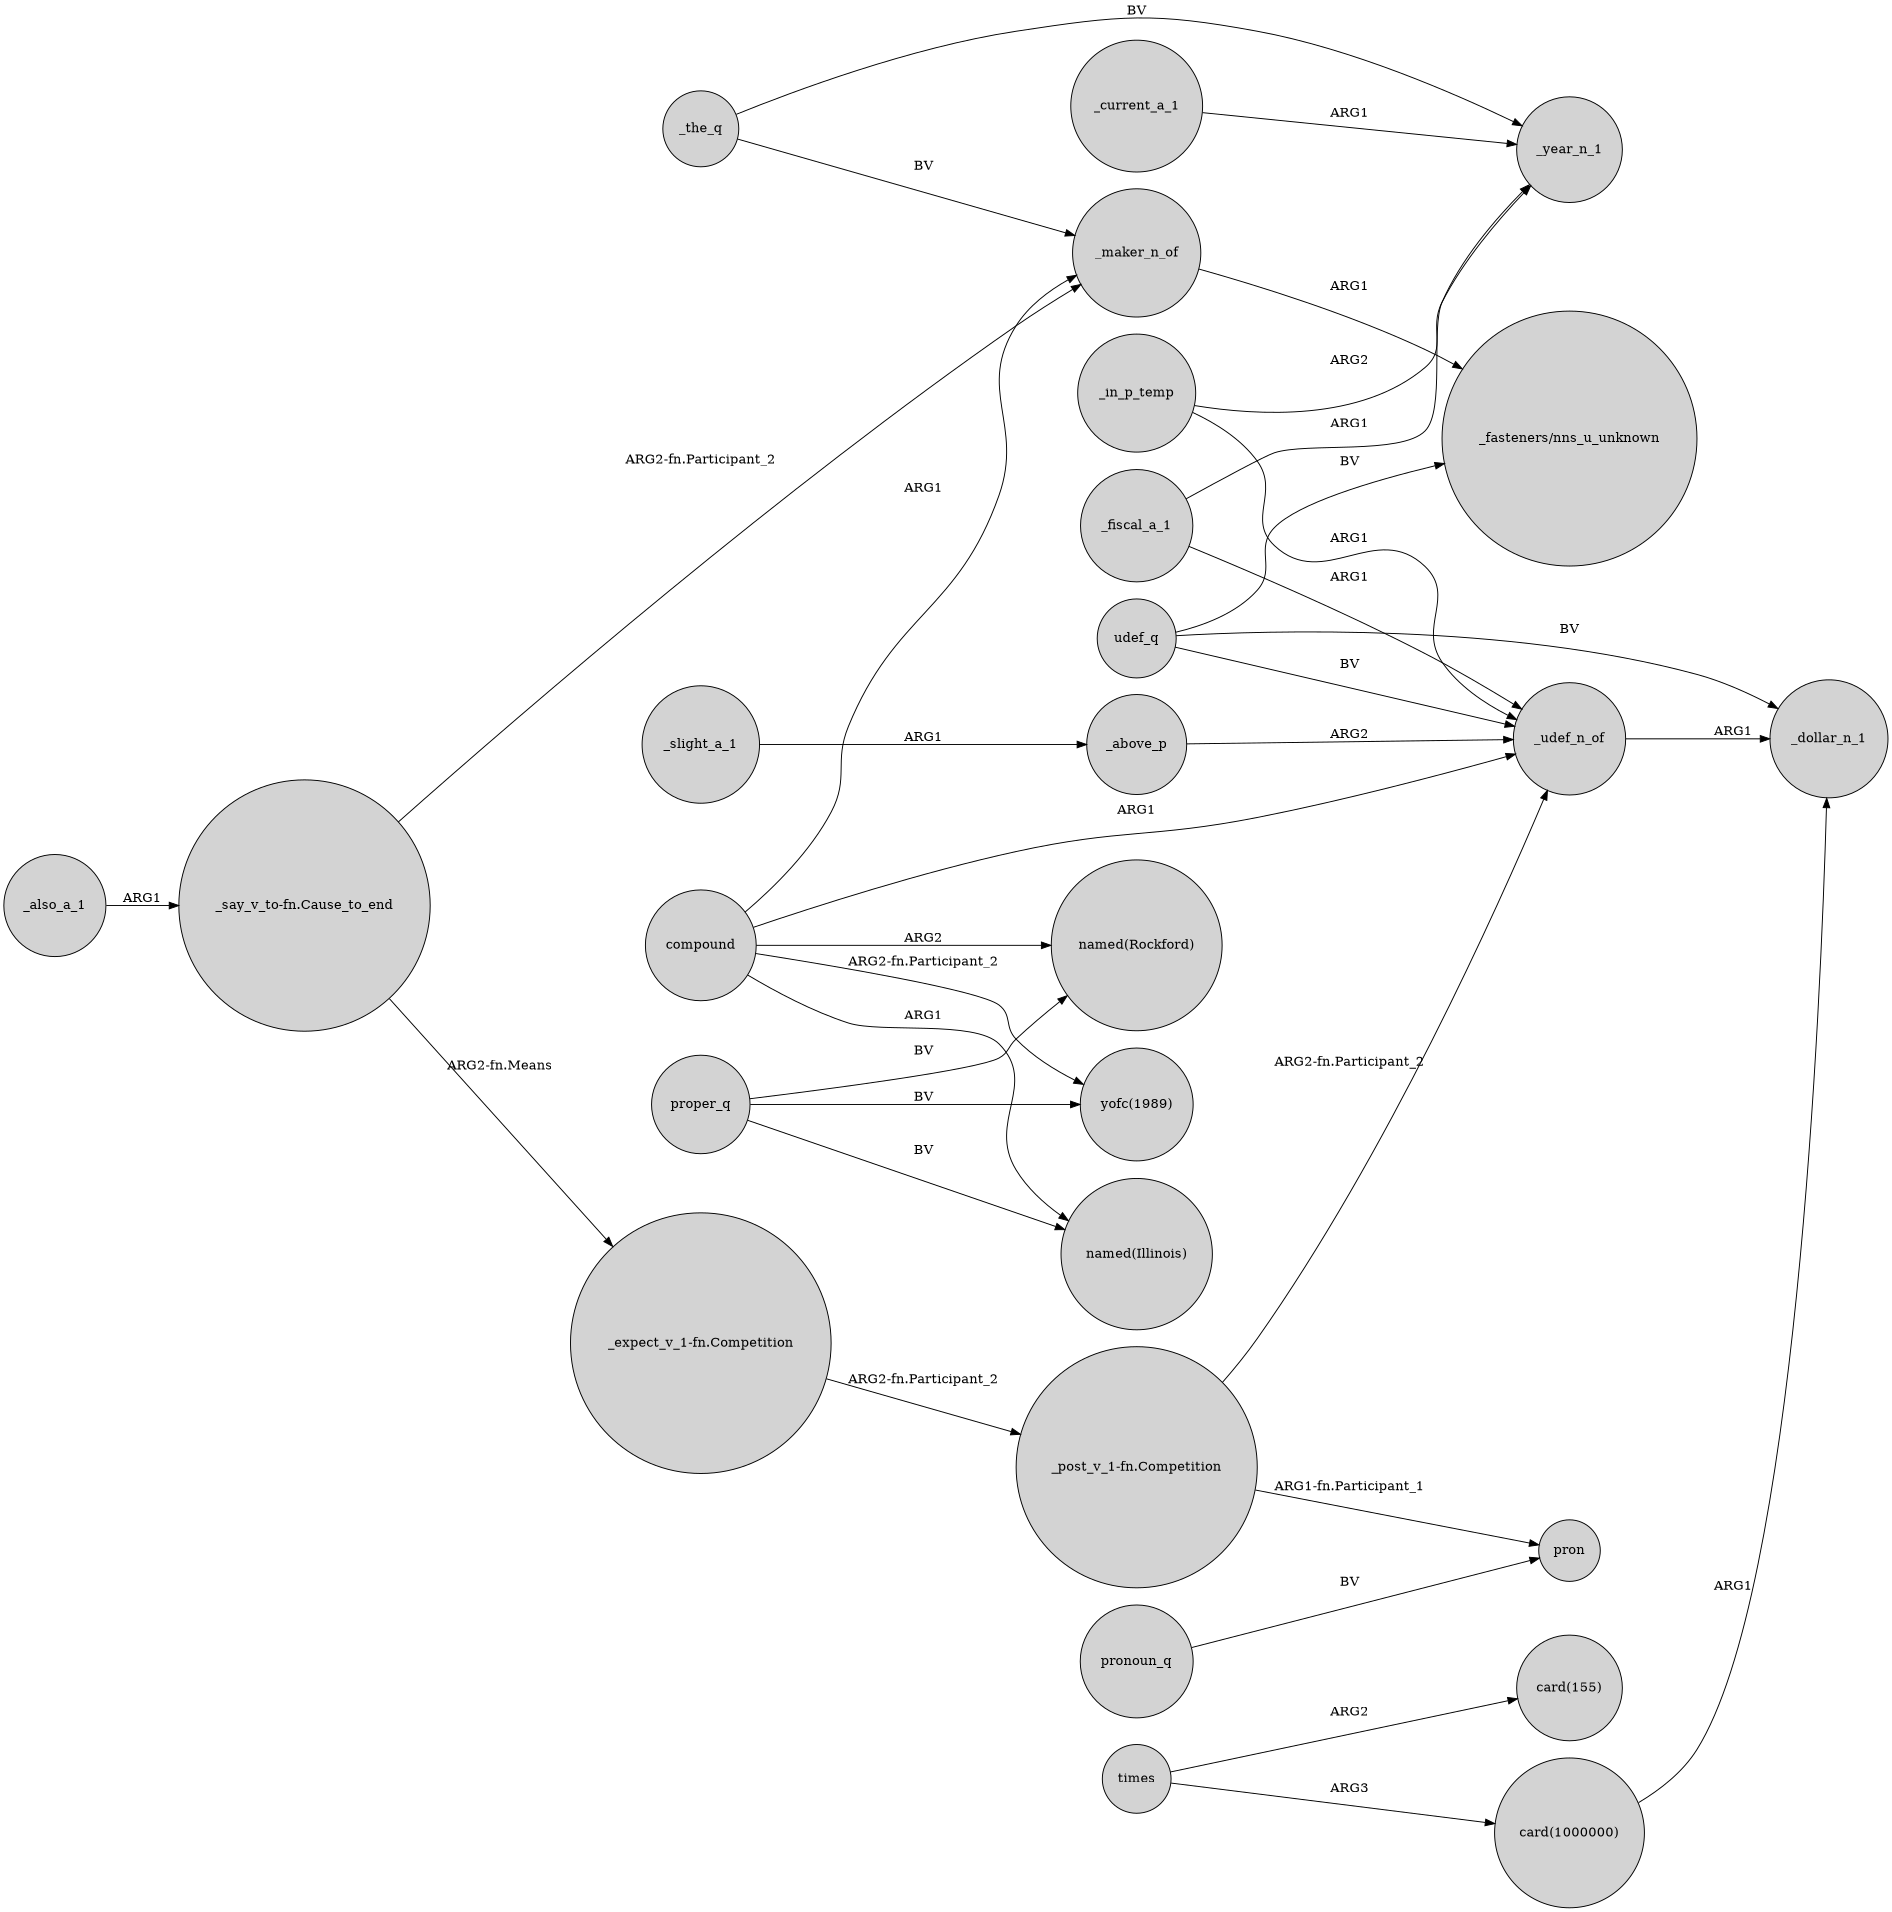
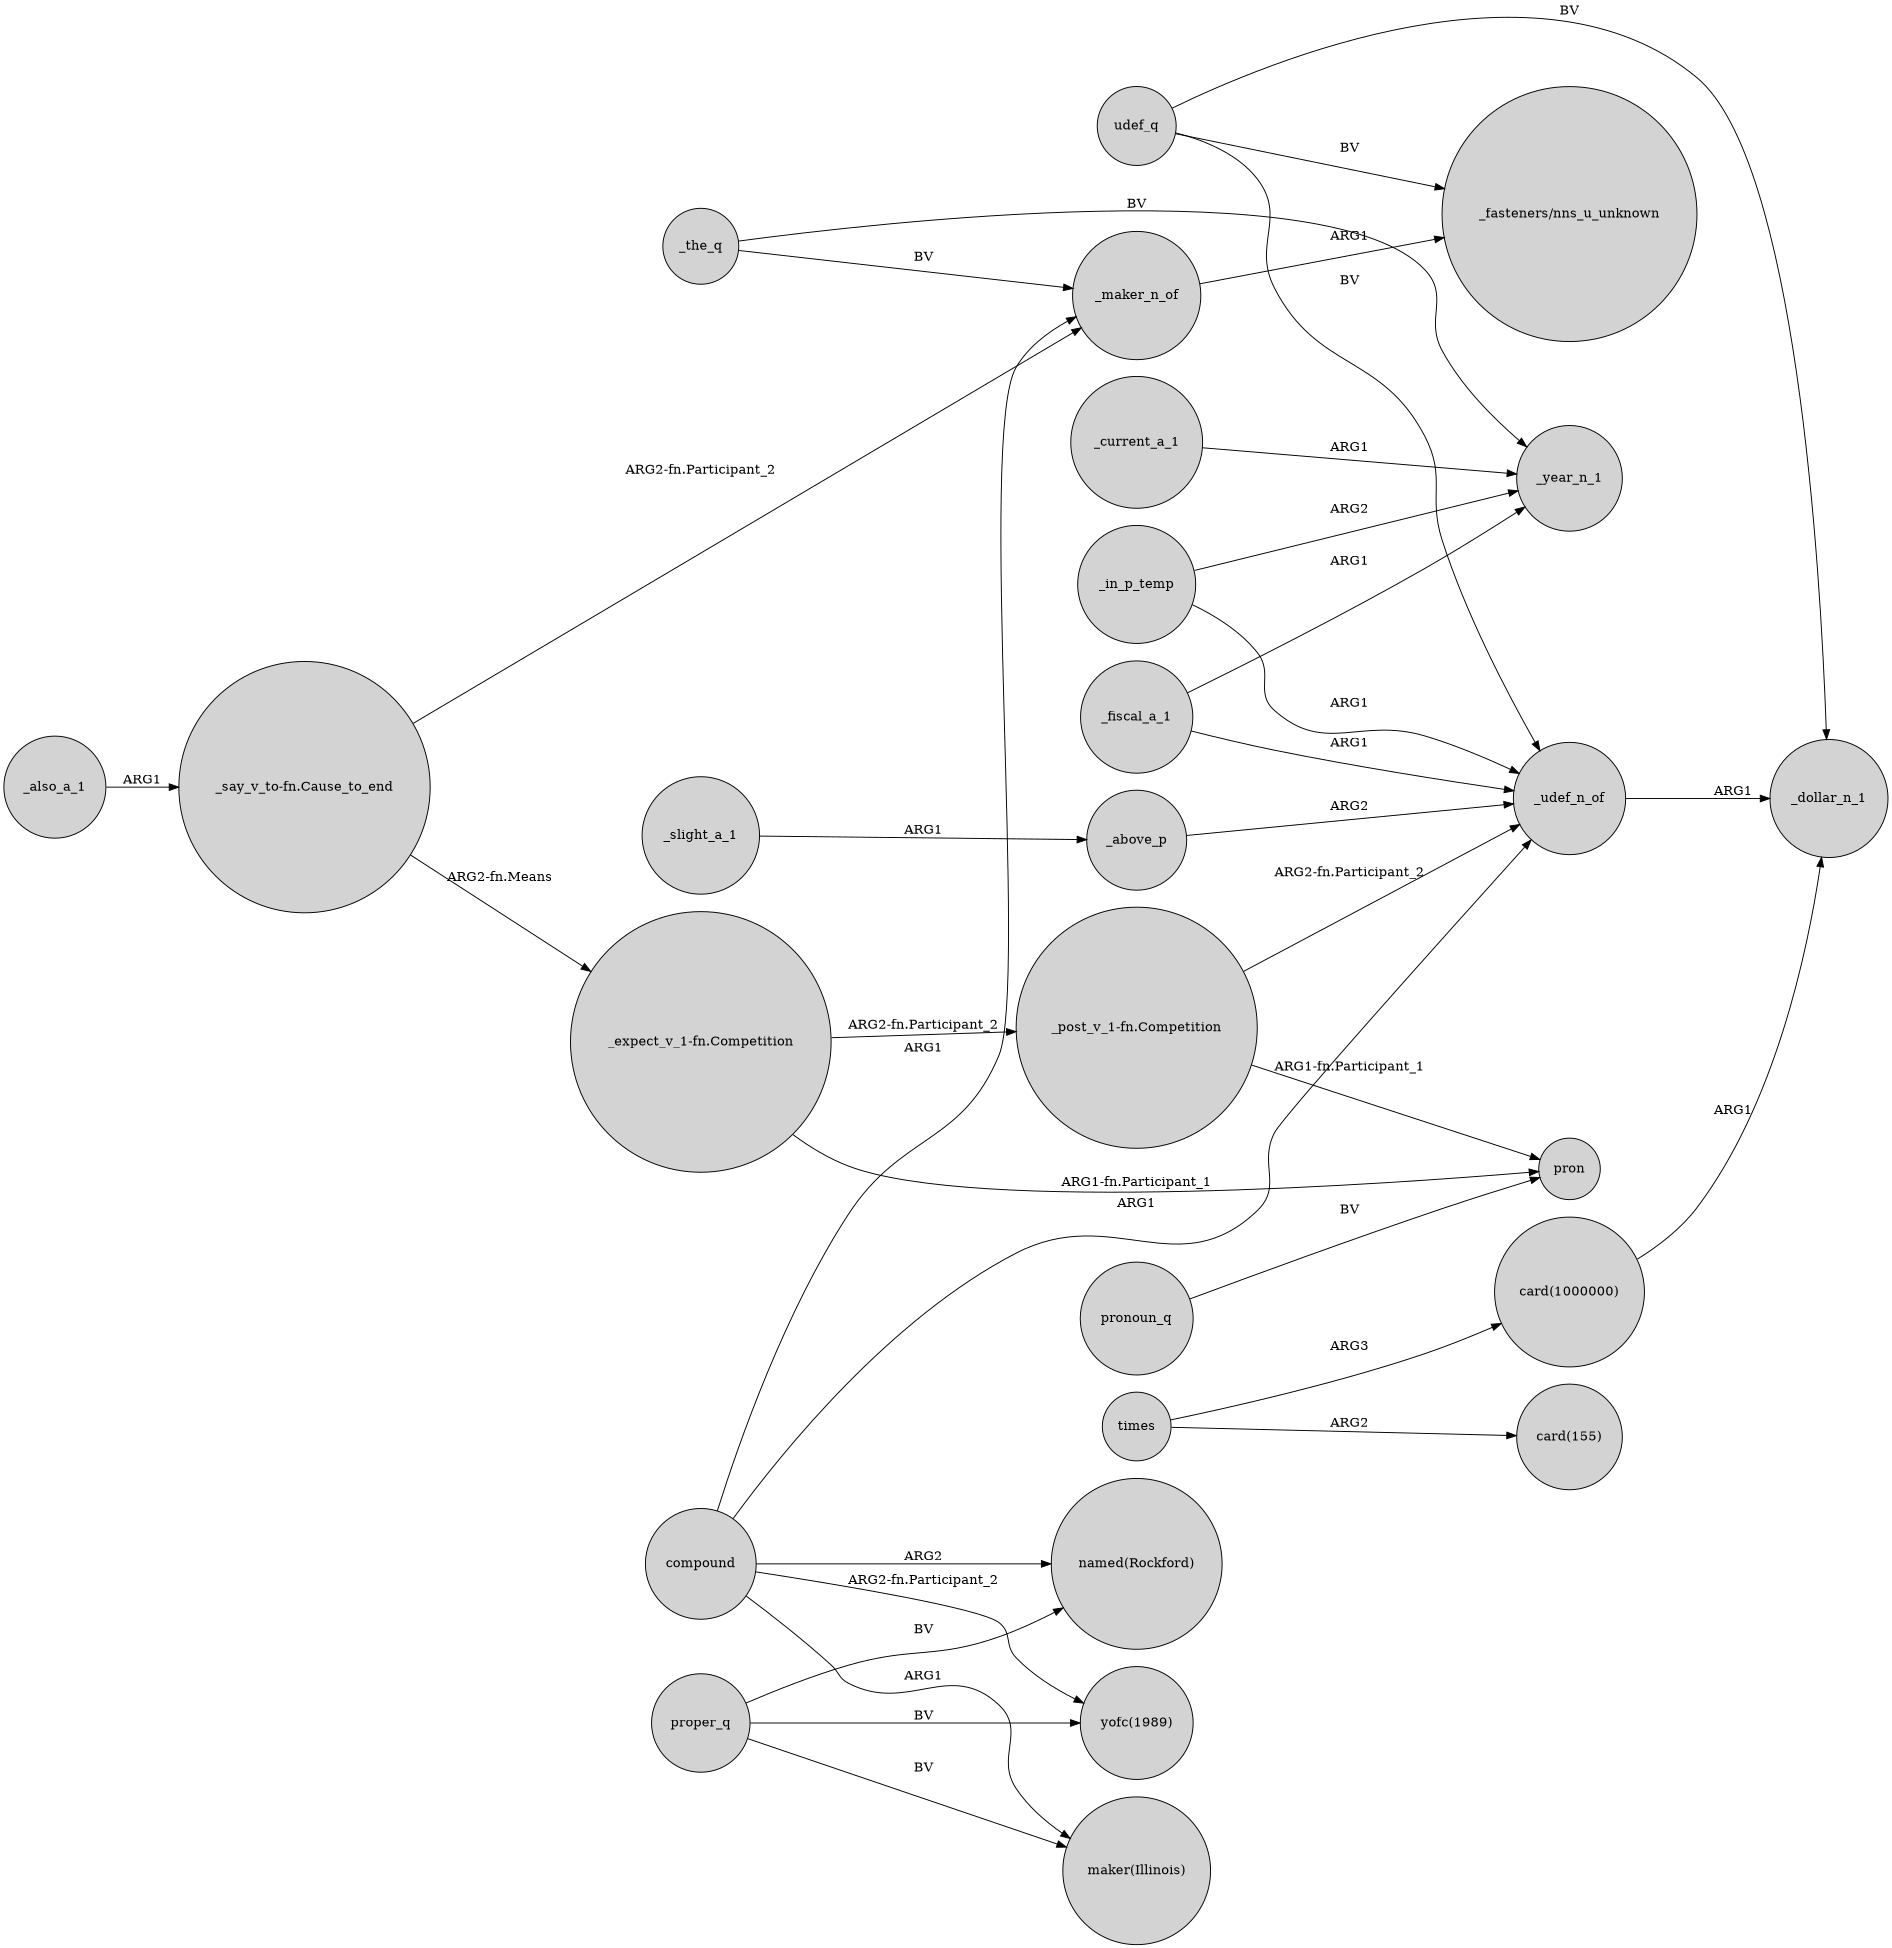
edge "_expect_v_1-fn.Competition" -> "pron": added, label "ARG1-fn.Participant_1"
node "named(Illinois)": label "named(Illinois)" -> "maker(Illinois)"
